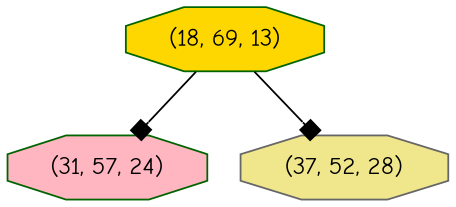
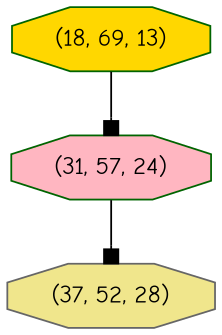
edge "(18, 69, 13)" -> "(37, 52, 28)": now "(31, 57, 24)" -> "(37, 52, 28)"
